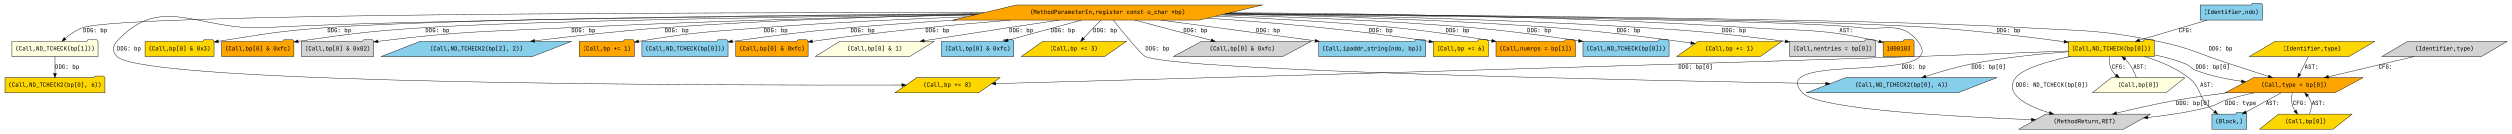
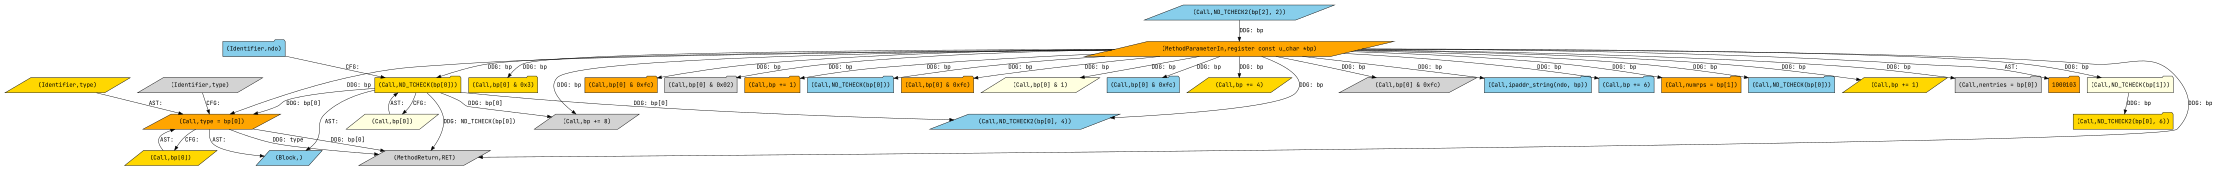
edge "(MethodParameterIn,register const u_char *bp)" -> "(Call,ND_TCHECK2(bp[2], 2))": reversed
node "(Call,bp += 3)": label "(Call,bp += 3)" -> "(Call,bp += 4)"
node "(Call,bp += 6)": fillcolor gold -> skyblue
node "(Call,bp += 8)": fillcolor gold -> lightgrey
node "(Block,)": shape folder -> parallelogram
